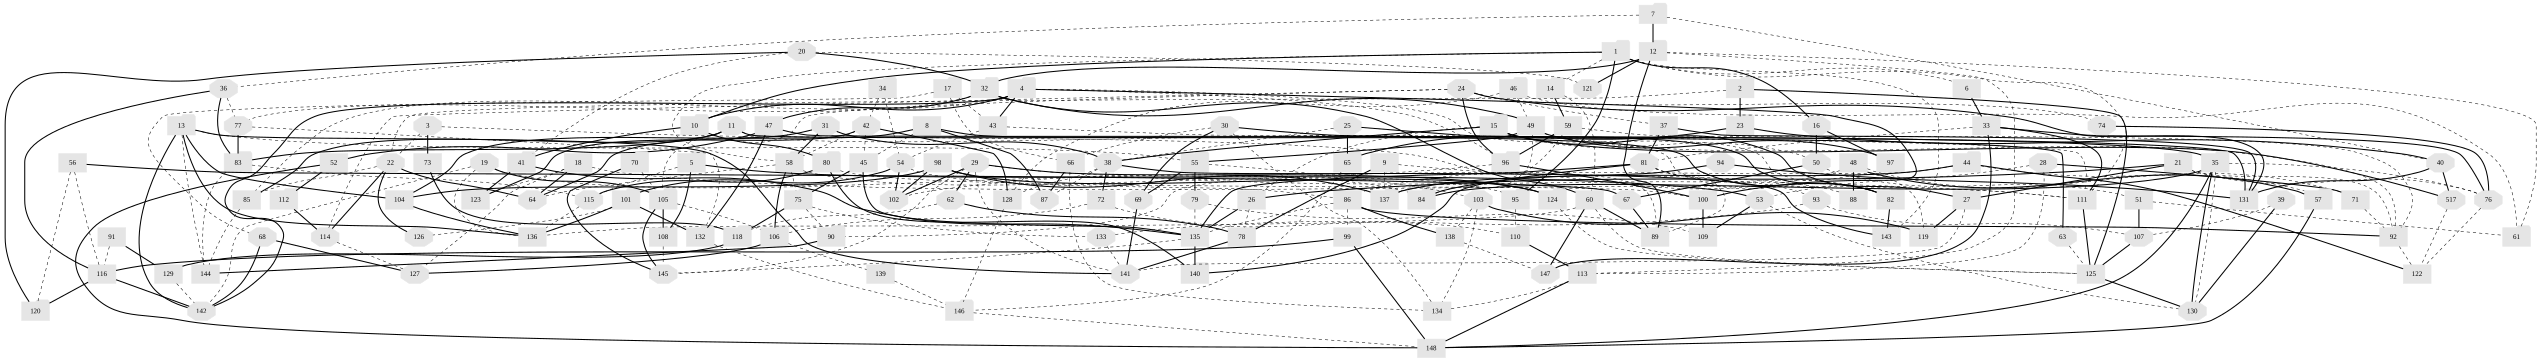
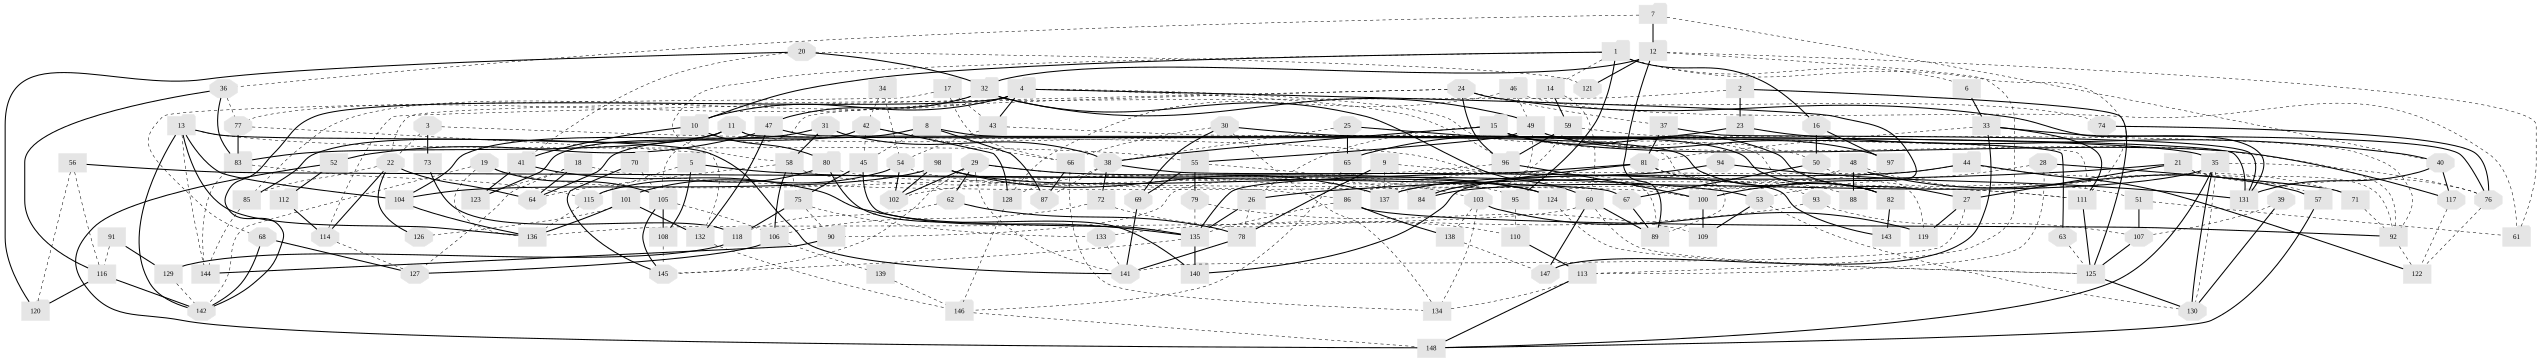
edge "1" -- "143": removed
edge "42" -- "58": now "42" -- "66"
node "517": label "517" -> "117"
node "99": removed
